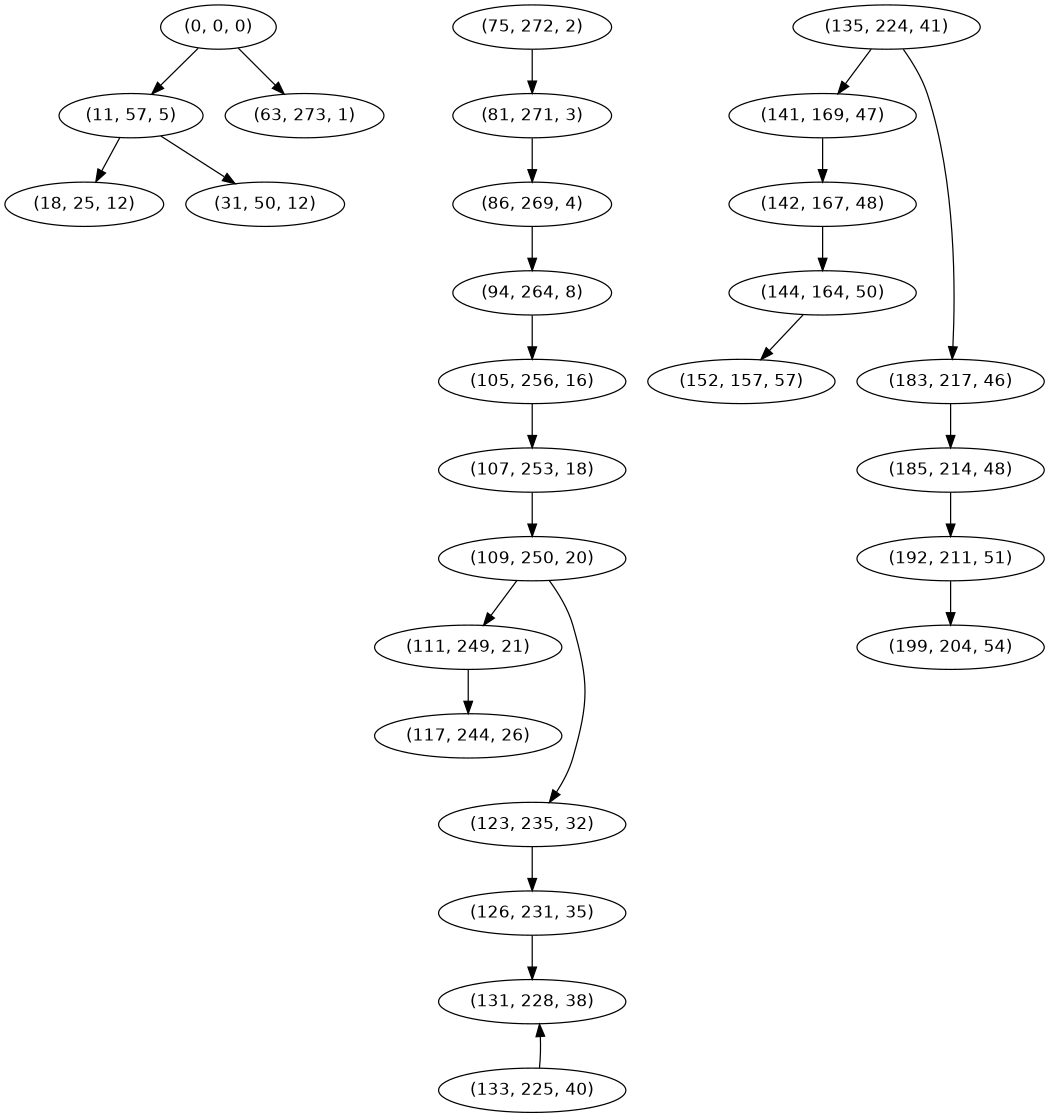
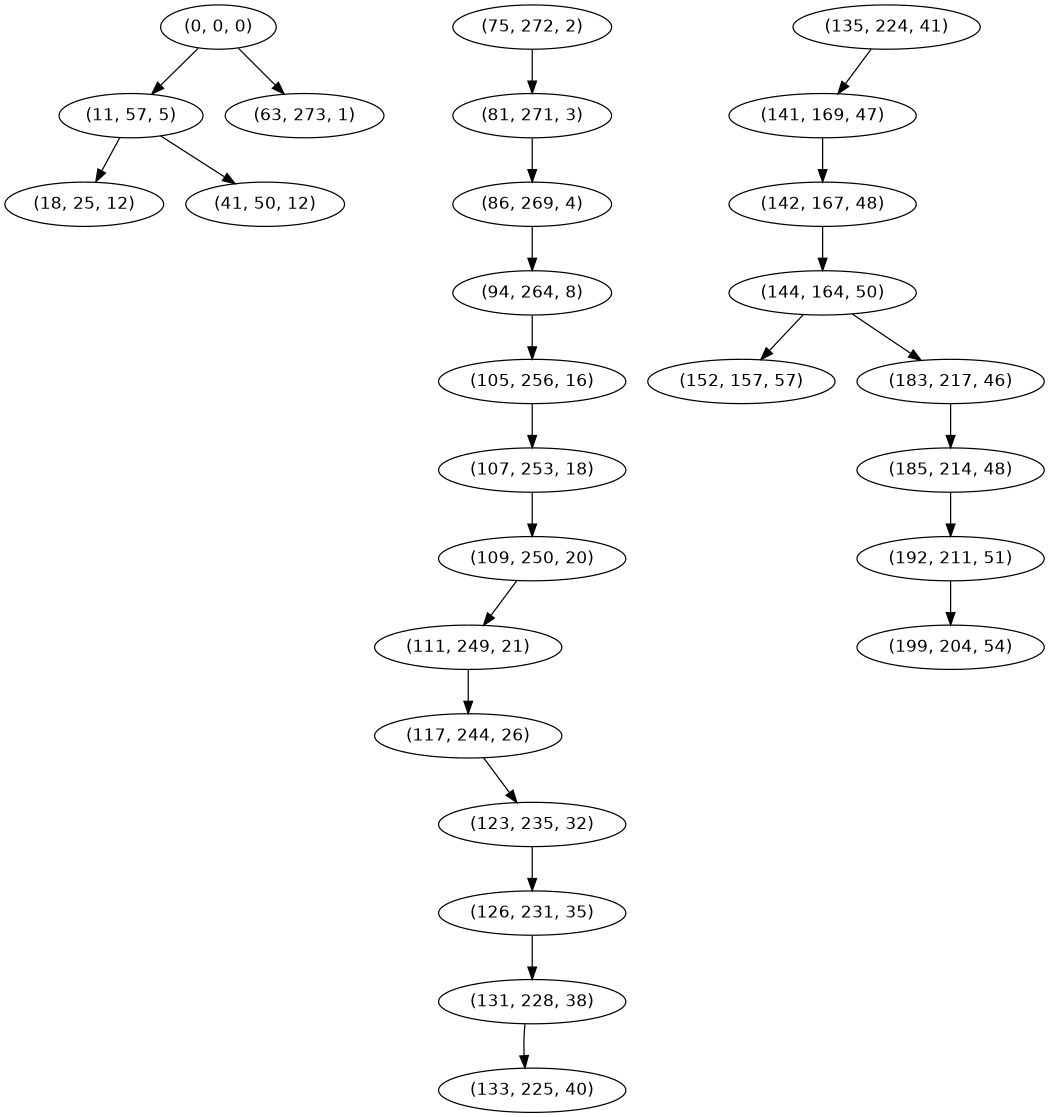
edge "(135, 224, 41)" -> "(183, 217, 46)": now "(144, 164, 50)" -> "(183, 217, 46)"
node "(31, 50, 12)": label "(31, 50, 12)" -> "(41, 50, 12)"
edge "(109, 250, 20)" -> "(123, 235, 32)": now "(117, 244, 26)" -> "(123, 235, 32)"
edge "(133, 225, 40)" -> "(131, 228, 38)": reversed
